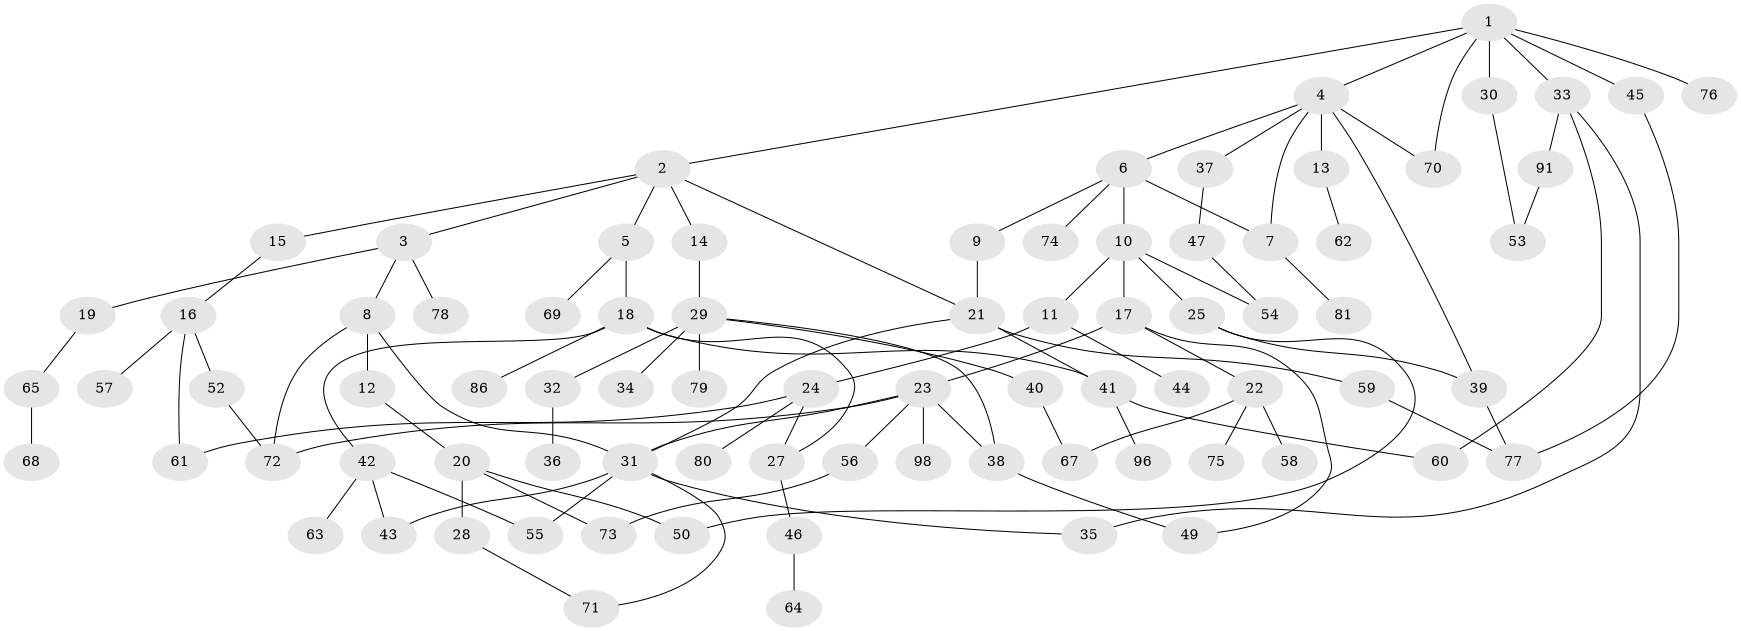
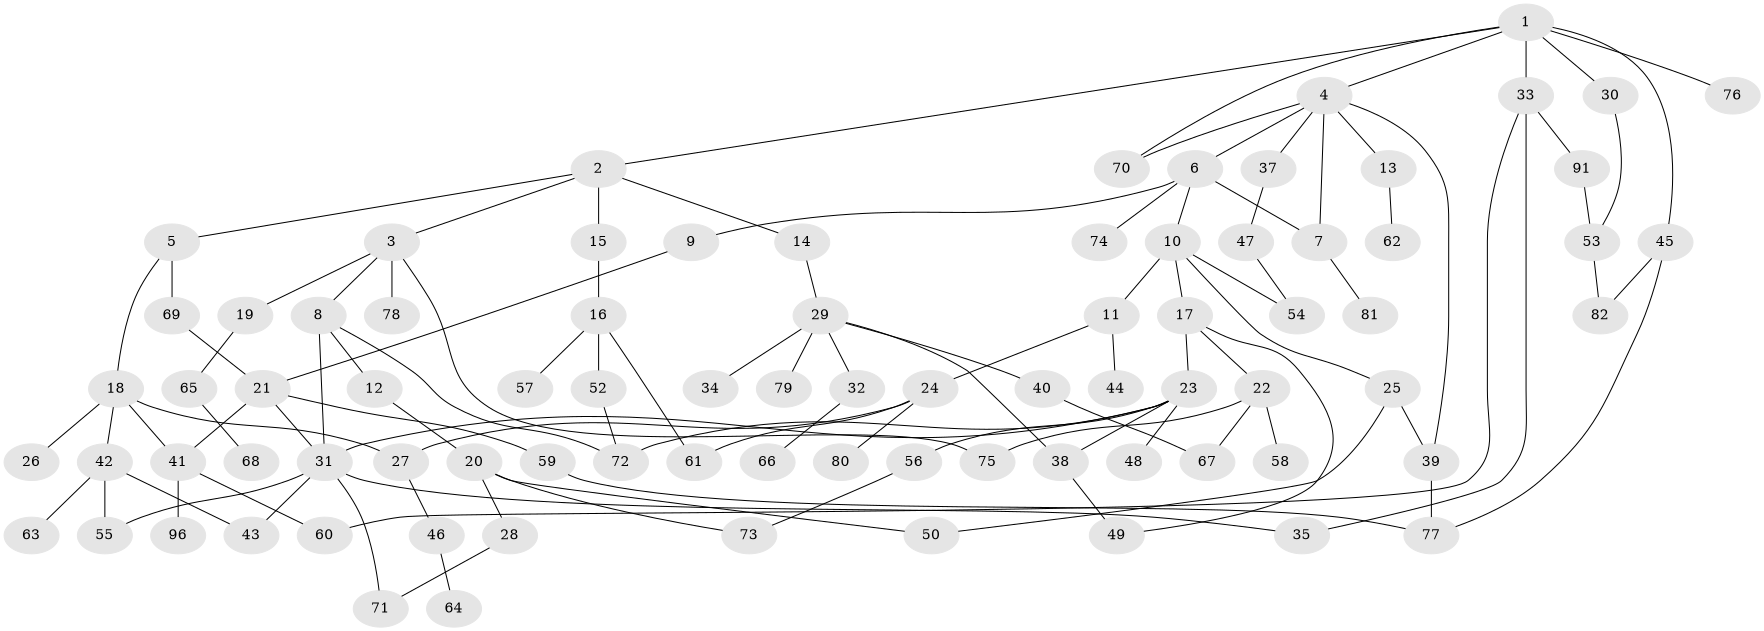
edge "2" -- "21": now "69" -- "21"
node "82": added
node "86": label "86" -> "26"
edge "3" -- "75": added
node "36": label "36" -> "66"
node "98": label "98" -> "48"
